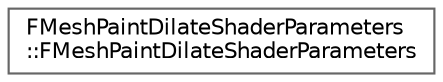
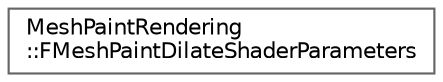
node "FMeshPaintDilateShaderParameters ::FMeshPaintDilateShaderParameters": label "FMeshPaintDilateShaderParameters ::FMeshPaintDilateShaderParameters" -> "MeshPaintRendering ::FMeshPaintDilateShaderParameters"
